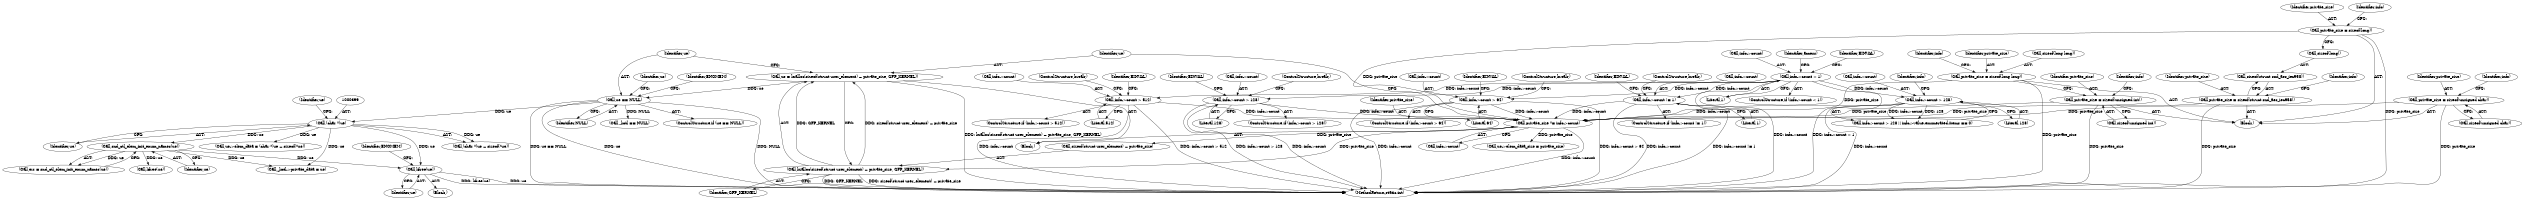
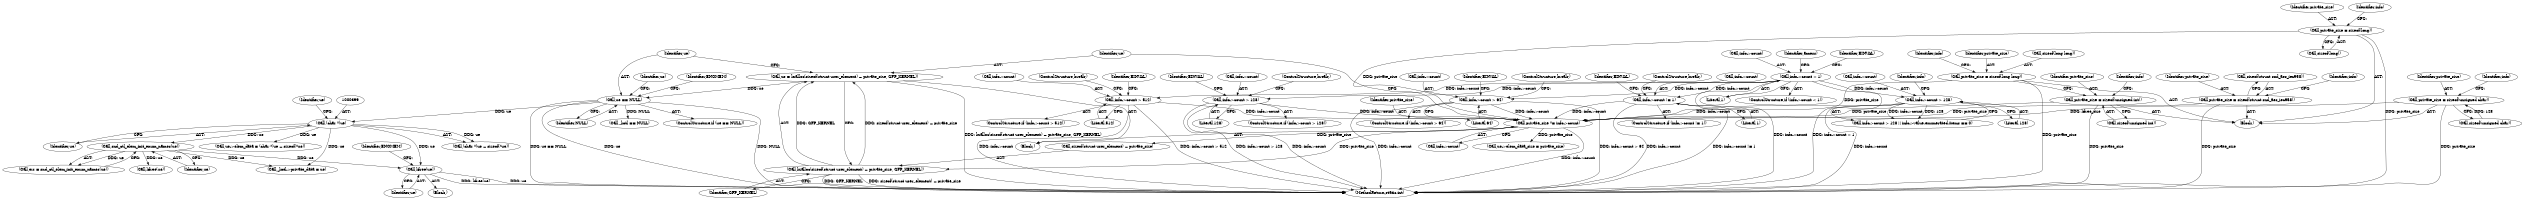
edge "(Call,sizeof(long))" -> "(Call,sizeof(struct snd_aes_iec958))": now "(Call,sizeof(long))" -> "(Call,private_size = sizeof(long))"
edge "(Call,private_size = sizeof(unsigned char))" -> "(Call,private_size *= info->count)": label "DDG: private_size" -> "DDG: kfree_size"
edge "(Call,sizeof(unsigned char))" -> "(Call,private_size = sizeof(unsigned char))": label "AST: " -> "DDG: 128"
